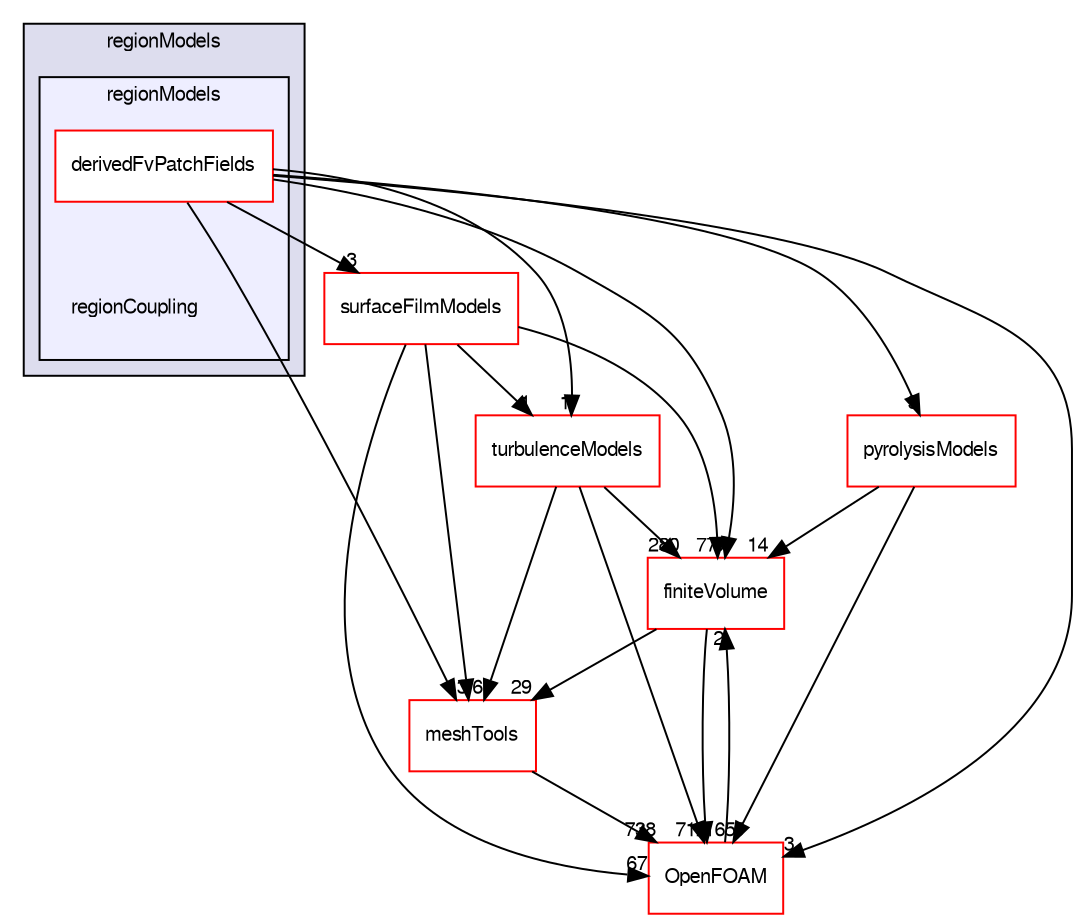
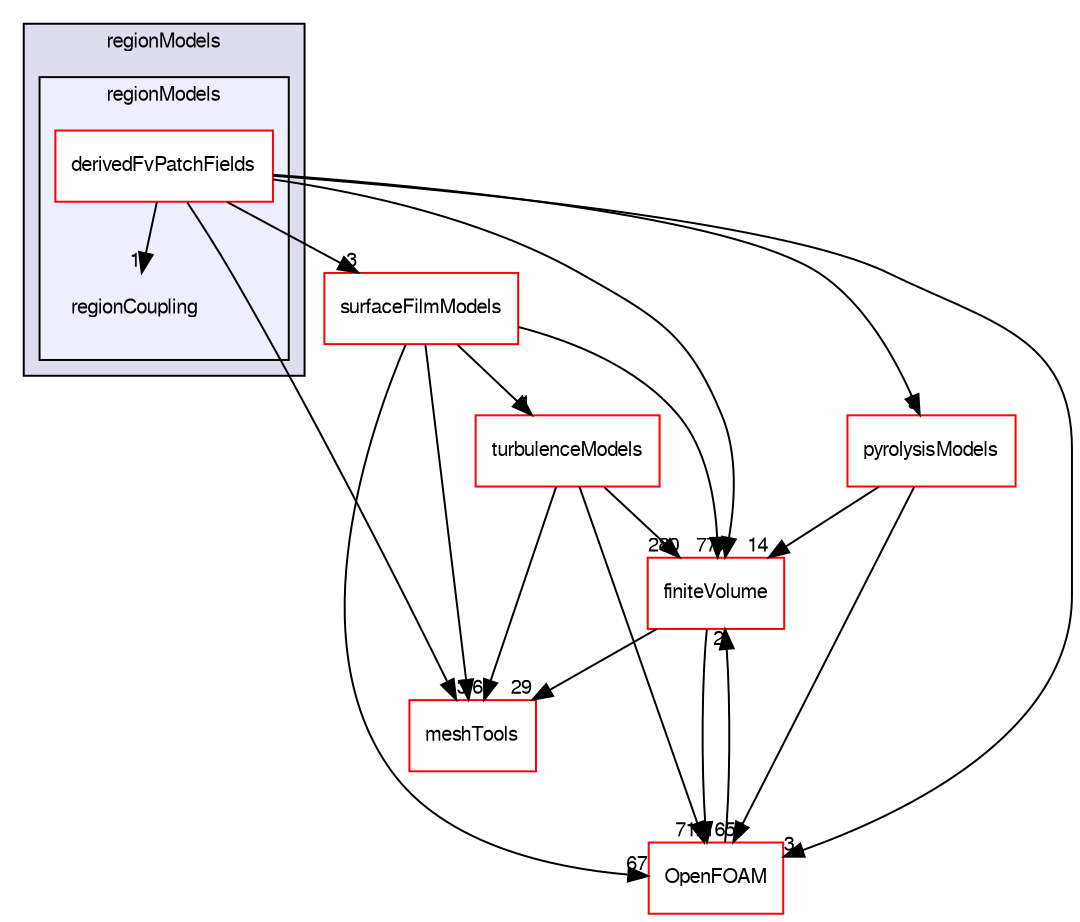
edge "derivedFvPatchFields" -> "turbulenceModels": now "derivedFvPatchFields" -> "regionCoupling"
edge "meshTools" -> "OpenFOAM": removed
